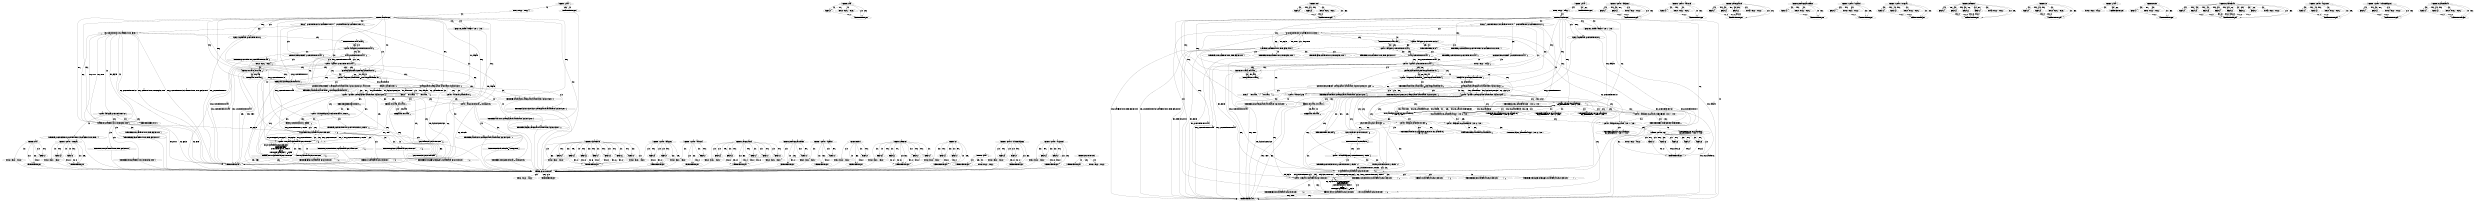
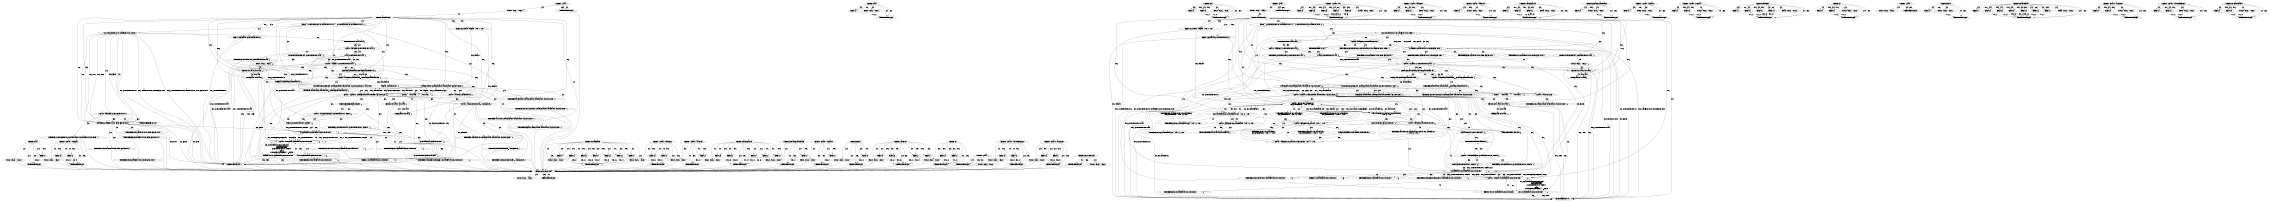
edge "<(IDENTIFIER,pipe,IPC::ChannelHandle(pipe))<SUB>16</SUB>>" -> "<(IPC.ChannelHandle,IPC::ChannelHandle(pipe))<SUB>16</SUB>>": reversed
edge "<(<operator>.fieldAccess,IPC::Channel)<SUB>17</SUB>>" -> "(METHOD,<operator>.new)": now "<(<operator>.fieldAccess,IPC::Channel)<SUB>17</SUB>>" -> "(FIELD_IDENTIFIER,MODE_SERVER,MODE_SERVER)"
